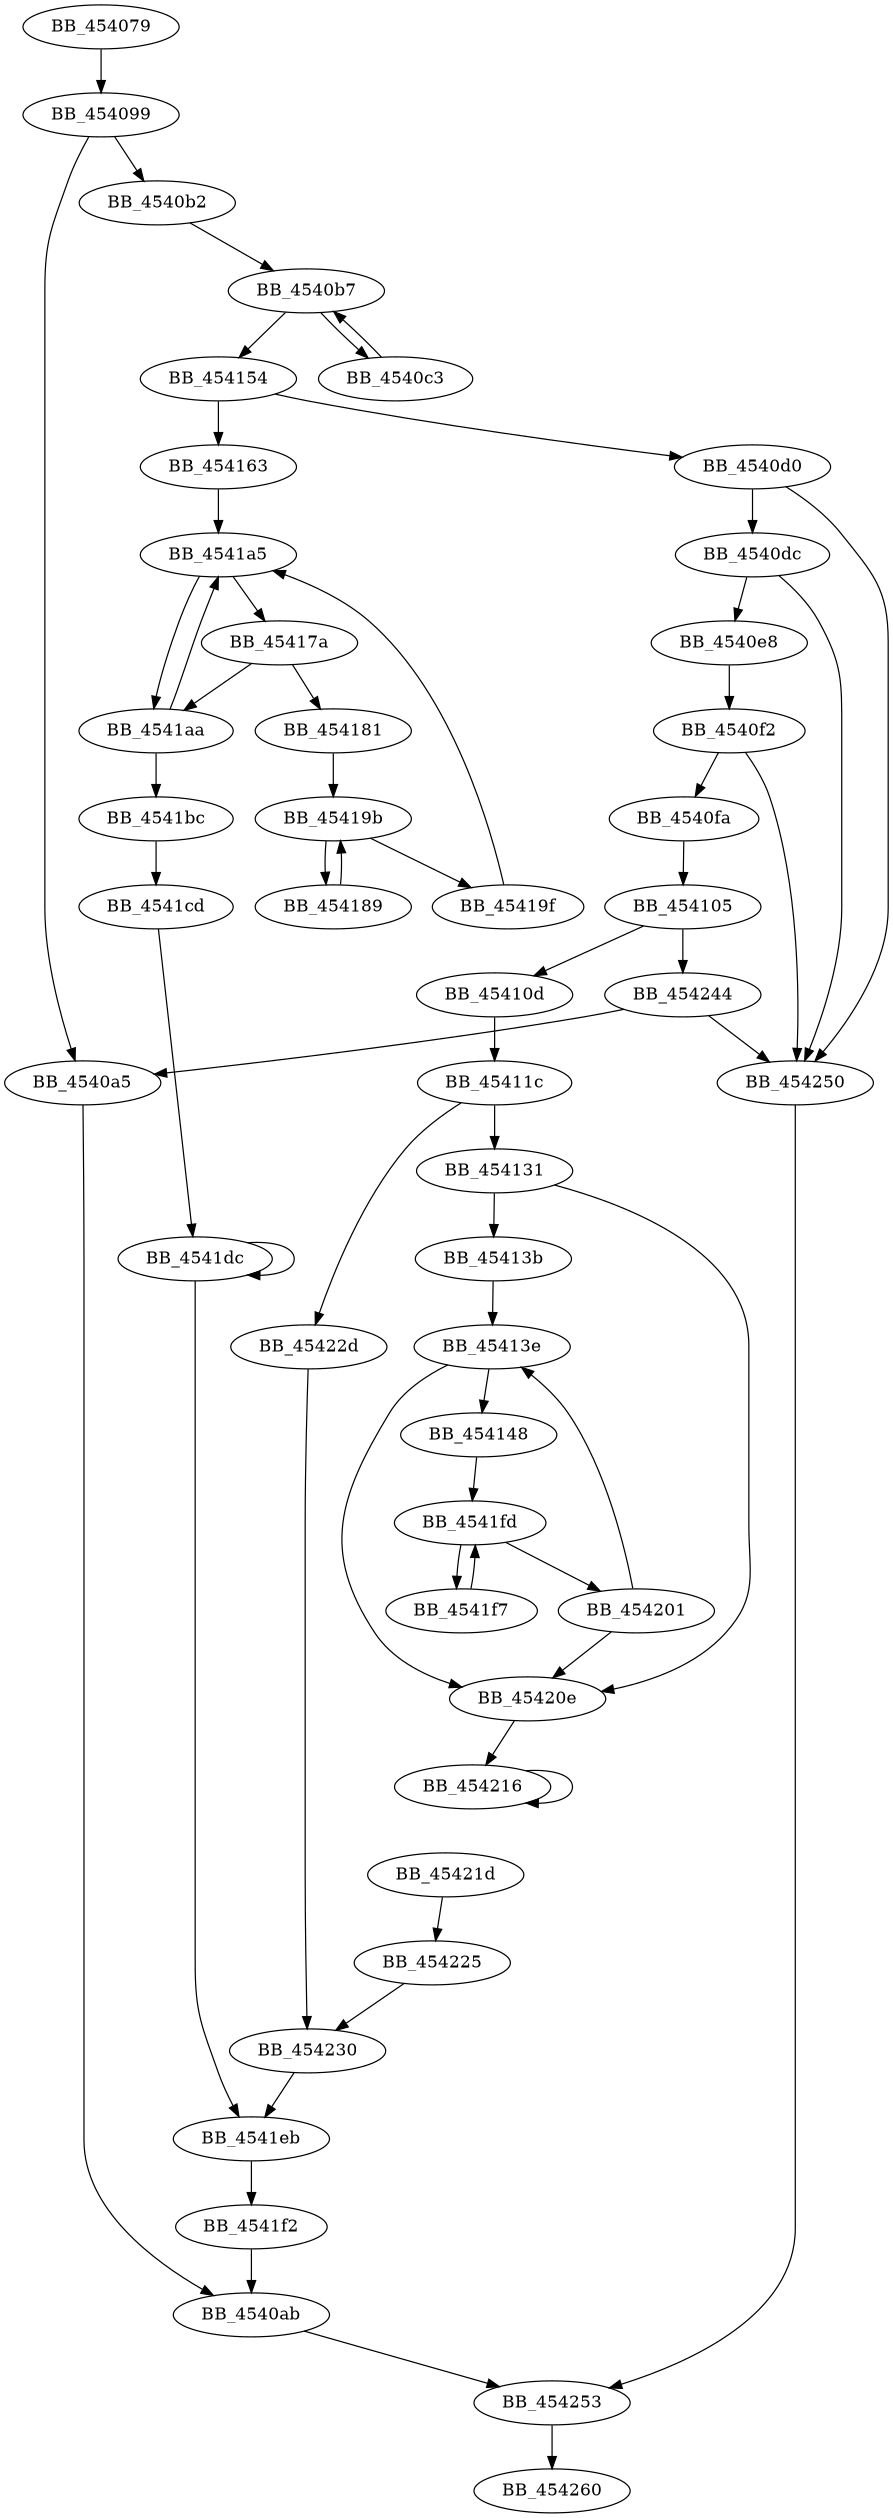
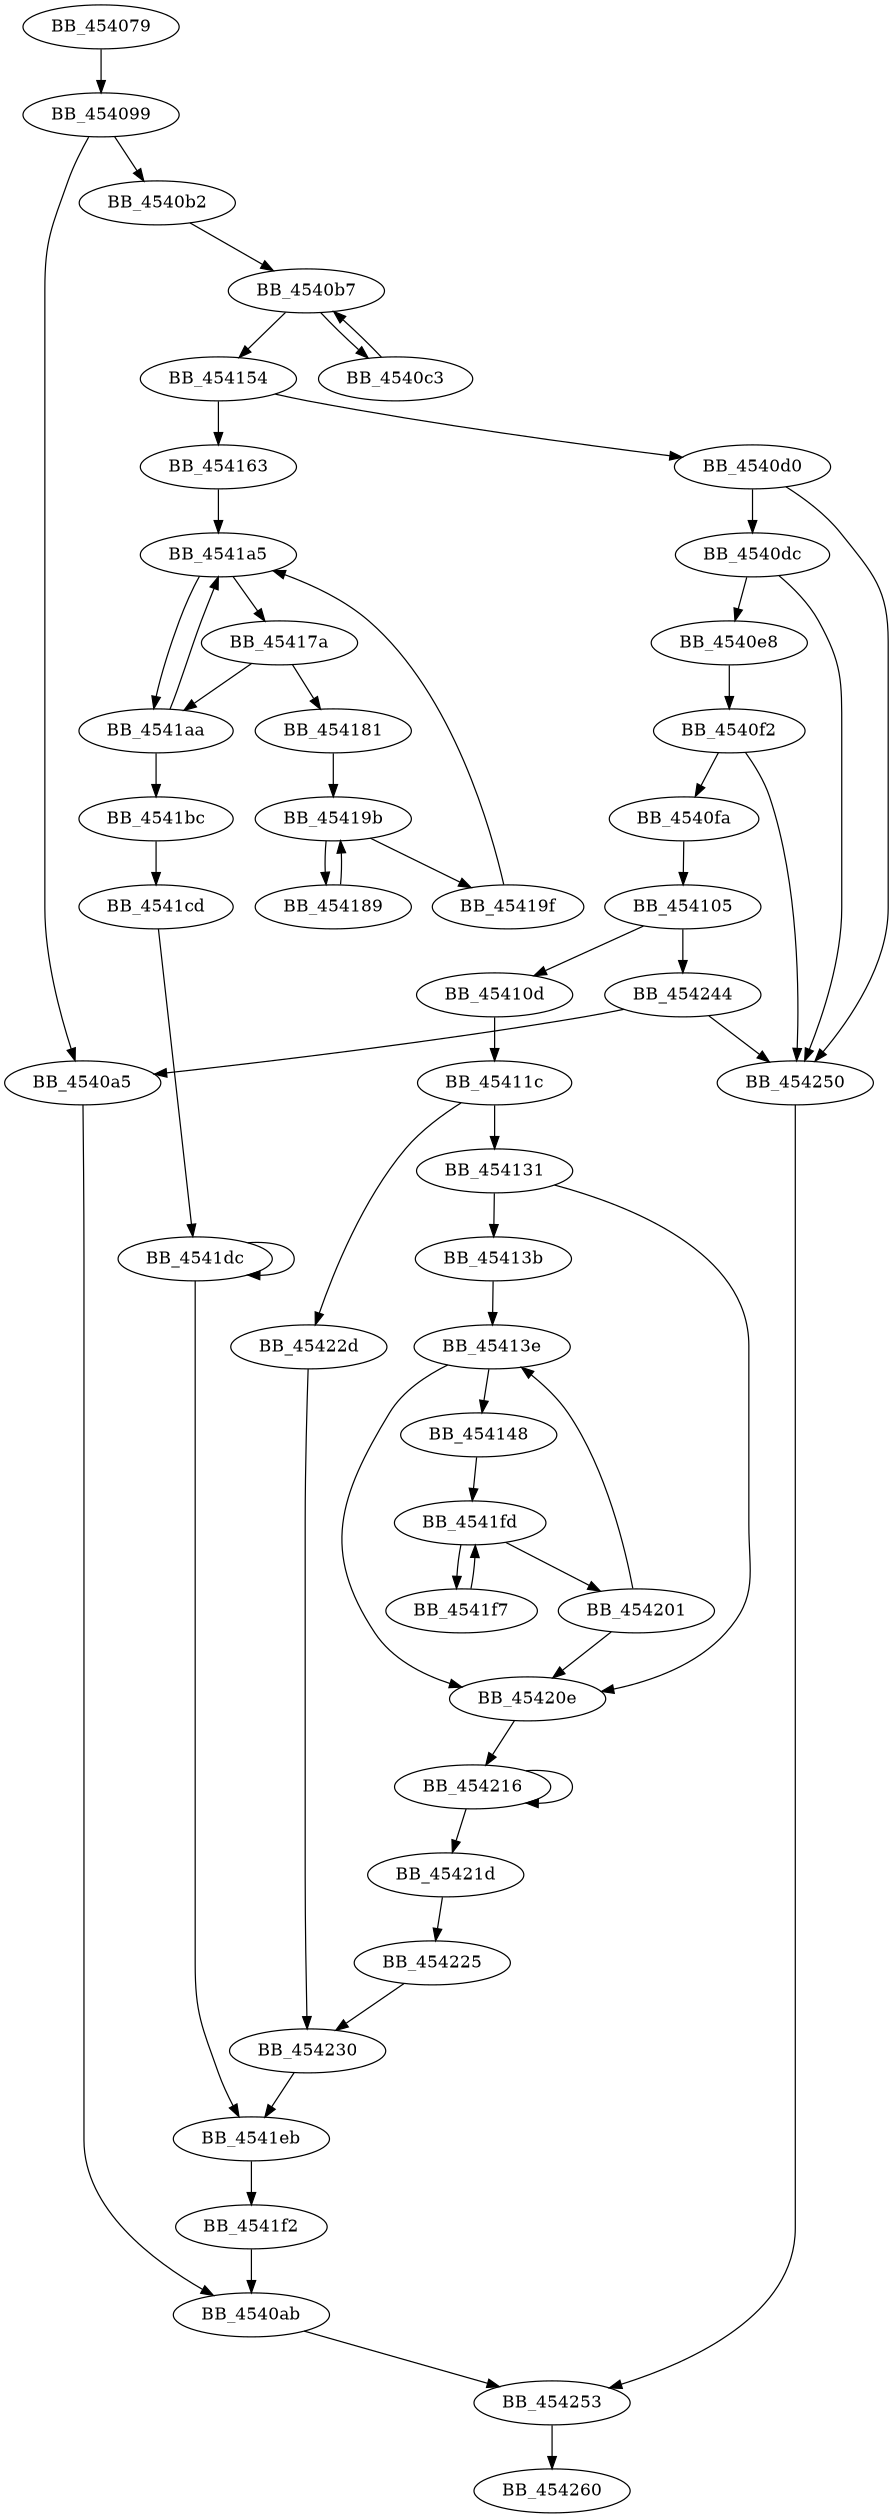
edge "BB_454216" -> "BB_45421d": added
